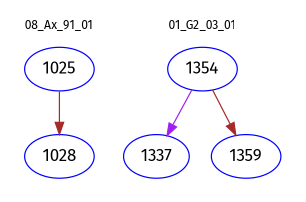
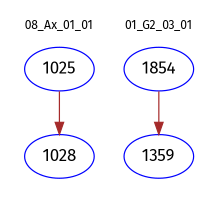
cluster "08_Ax_91_01": label "08_Ax_91_01" -> "08_Ax_01_01"
node "1354": label "1354" -> "1854"
node "1337": removed
